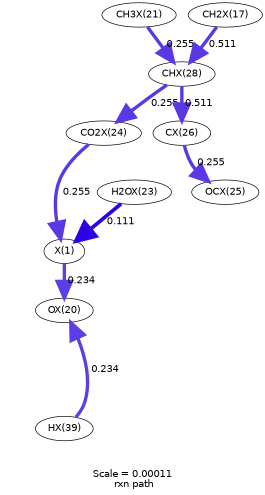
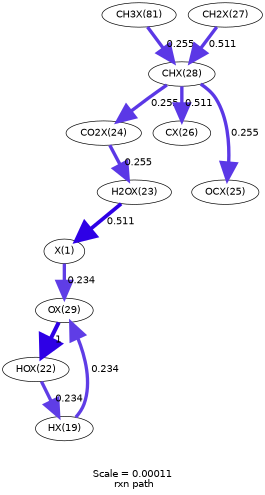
node "CH3X(21)": label "CH3X(21)" -> "CH3X(81)"
node "CH2X(17)": label "CH2X(17)" -> "CH2X(27)"
edge "CX(26)" -> "OCX(25)": now "CHX(28)" -> "OCX(25)"
edge "CO2X(24)" -> "X(1)": now "CO2X(24)" -> "H2OX(23)"
edge "H2OX(23)" -> "X(1)": label " 0.111" -> " 0.511"
node "OX(20)": label "OX(20)" -> "OX(29)"
node "HOX(22)": added
node "HX(39)": label "HX(39)" -> "HX(19)"
